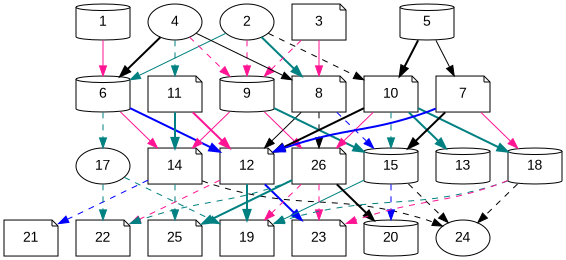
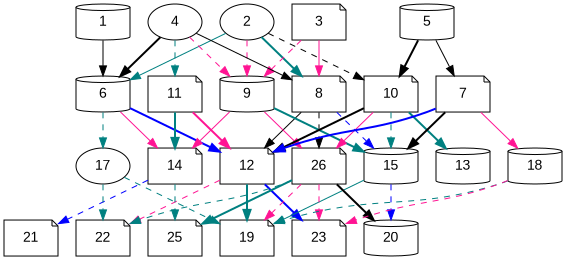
edge "1" -> "6": color deeppink -> black
edge "10" -> "18": removed
node "24": removed
